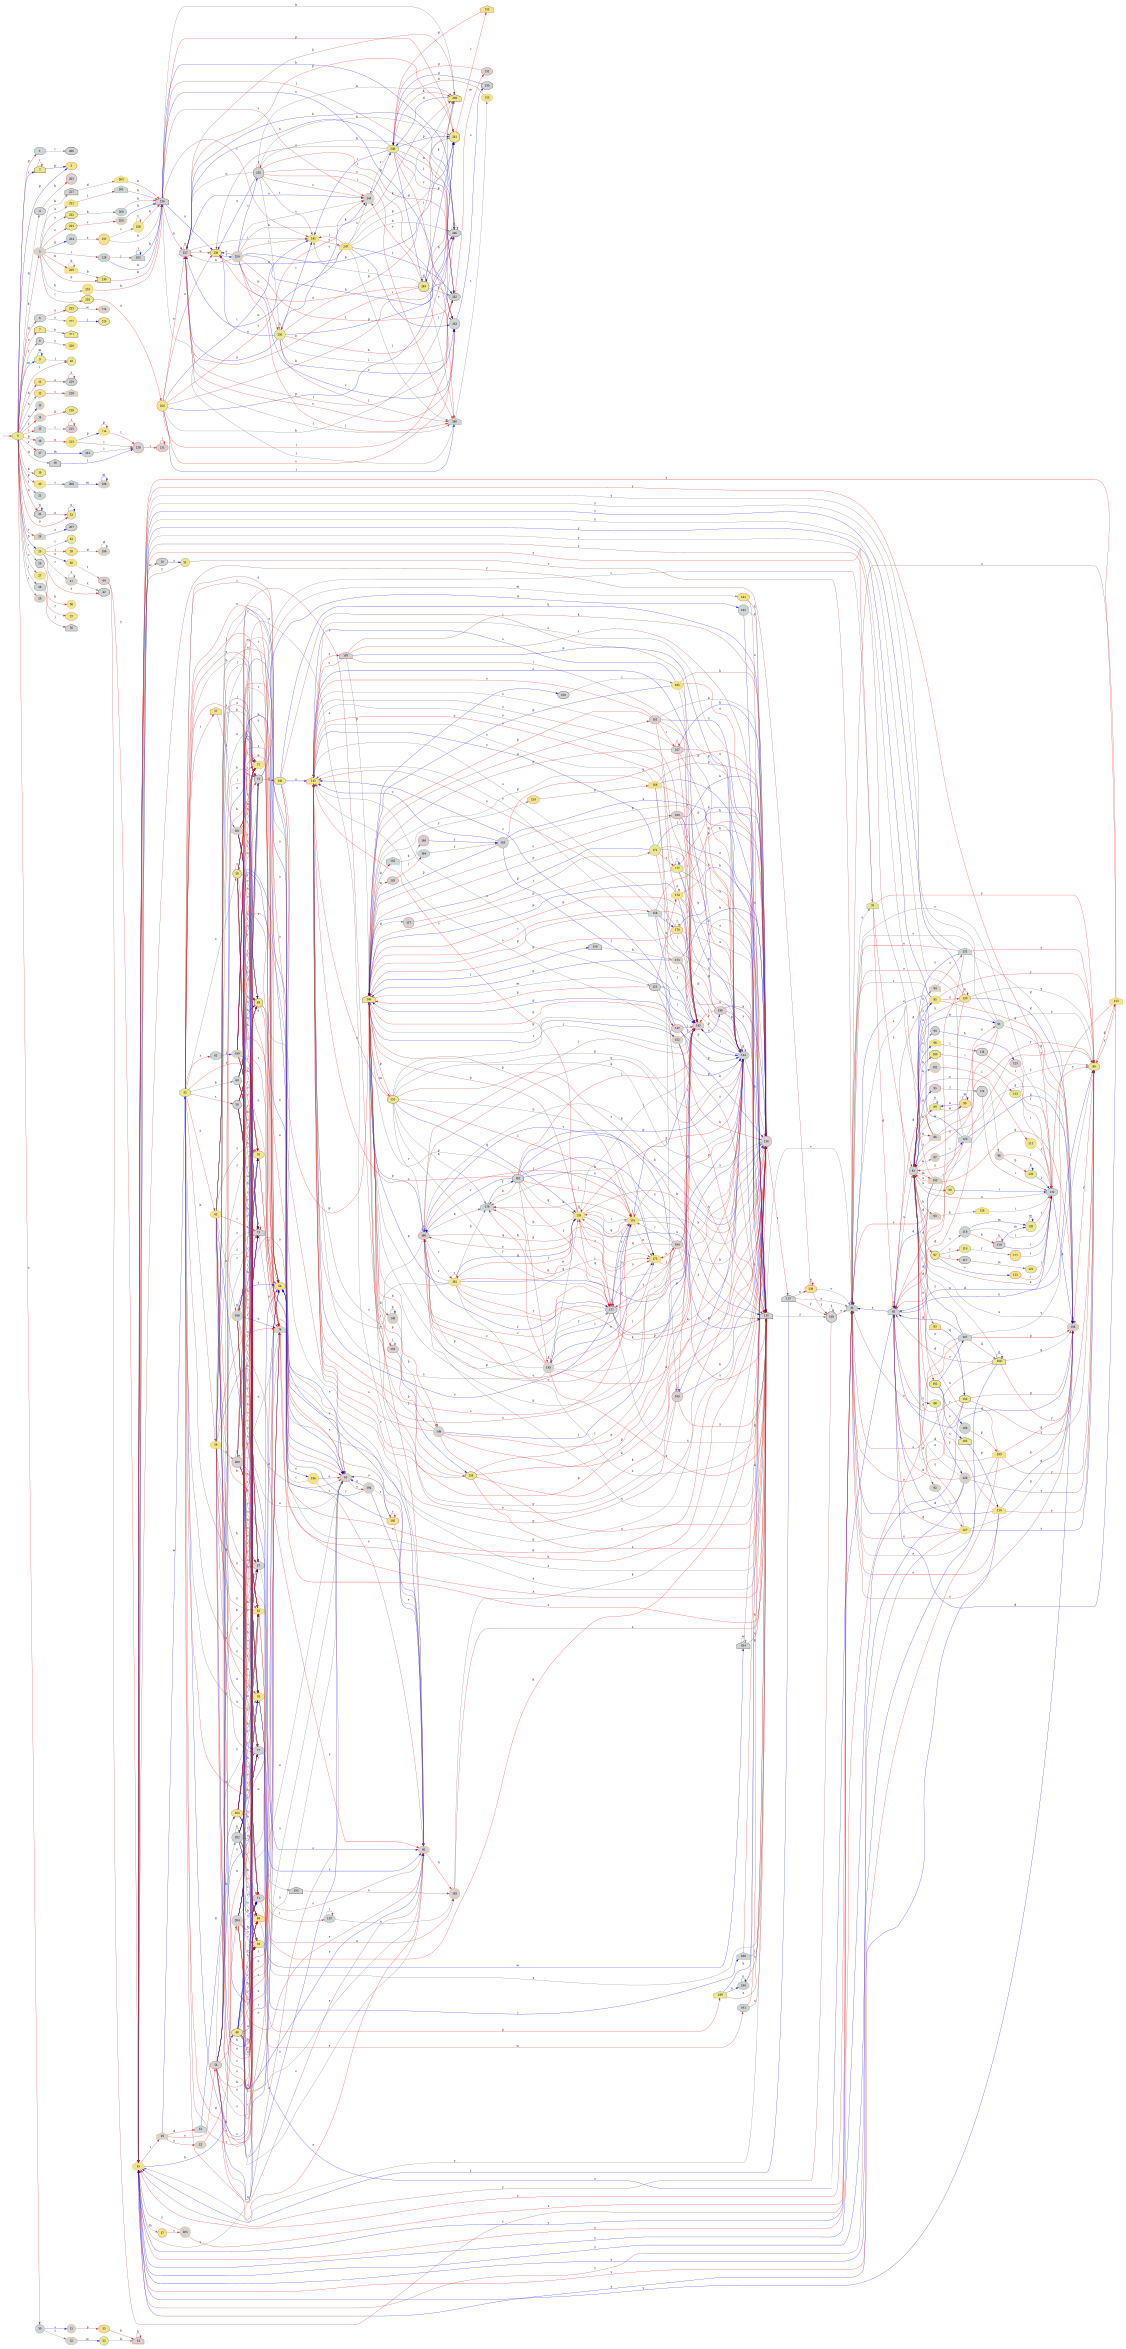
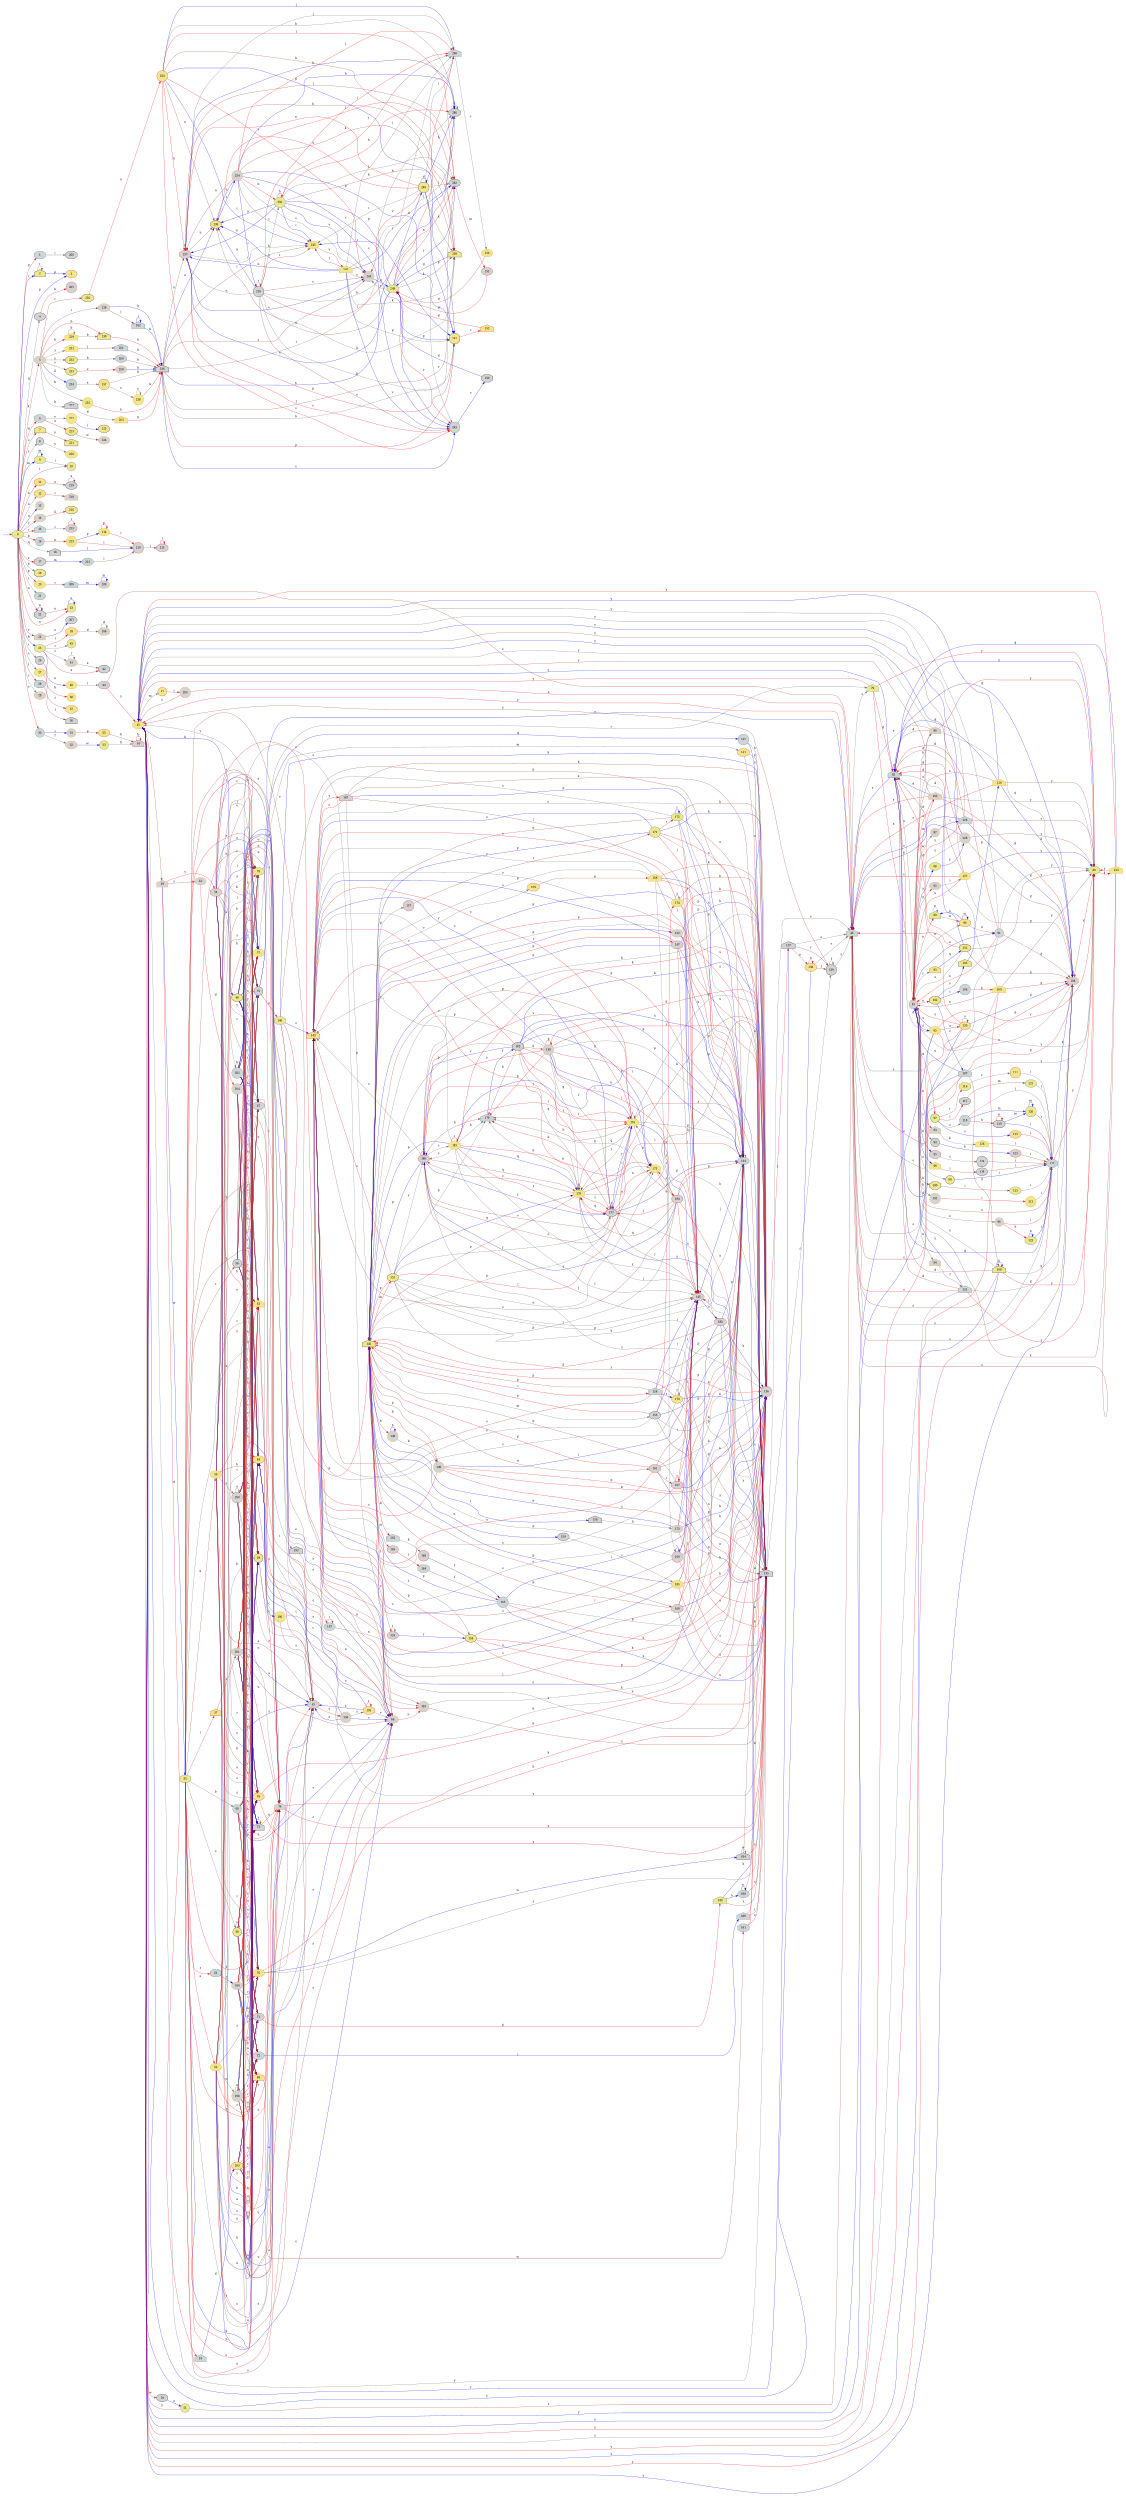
node "228": color teal -> darkorange
edge "138" -> "45": color brown -> blue
edge "69" -> "64": now "200" -> "64"
